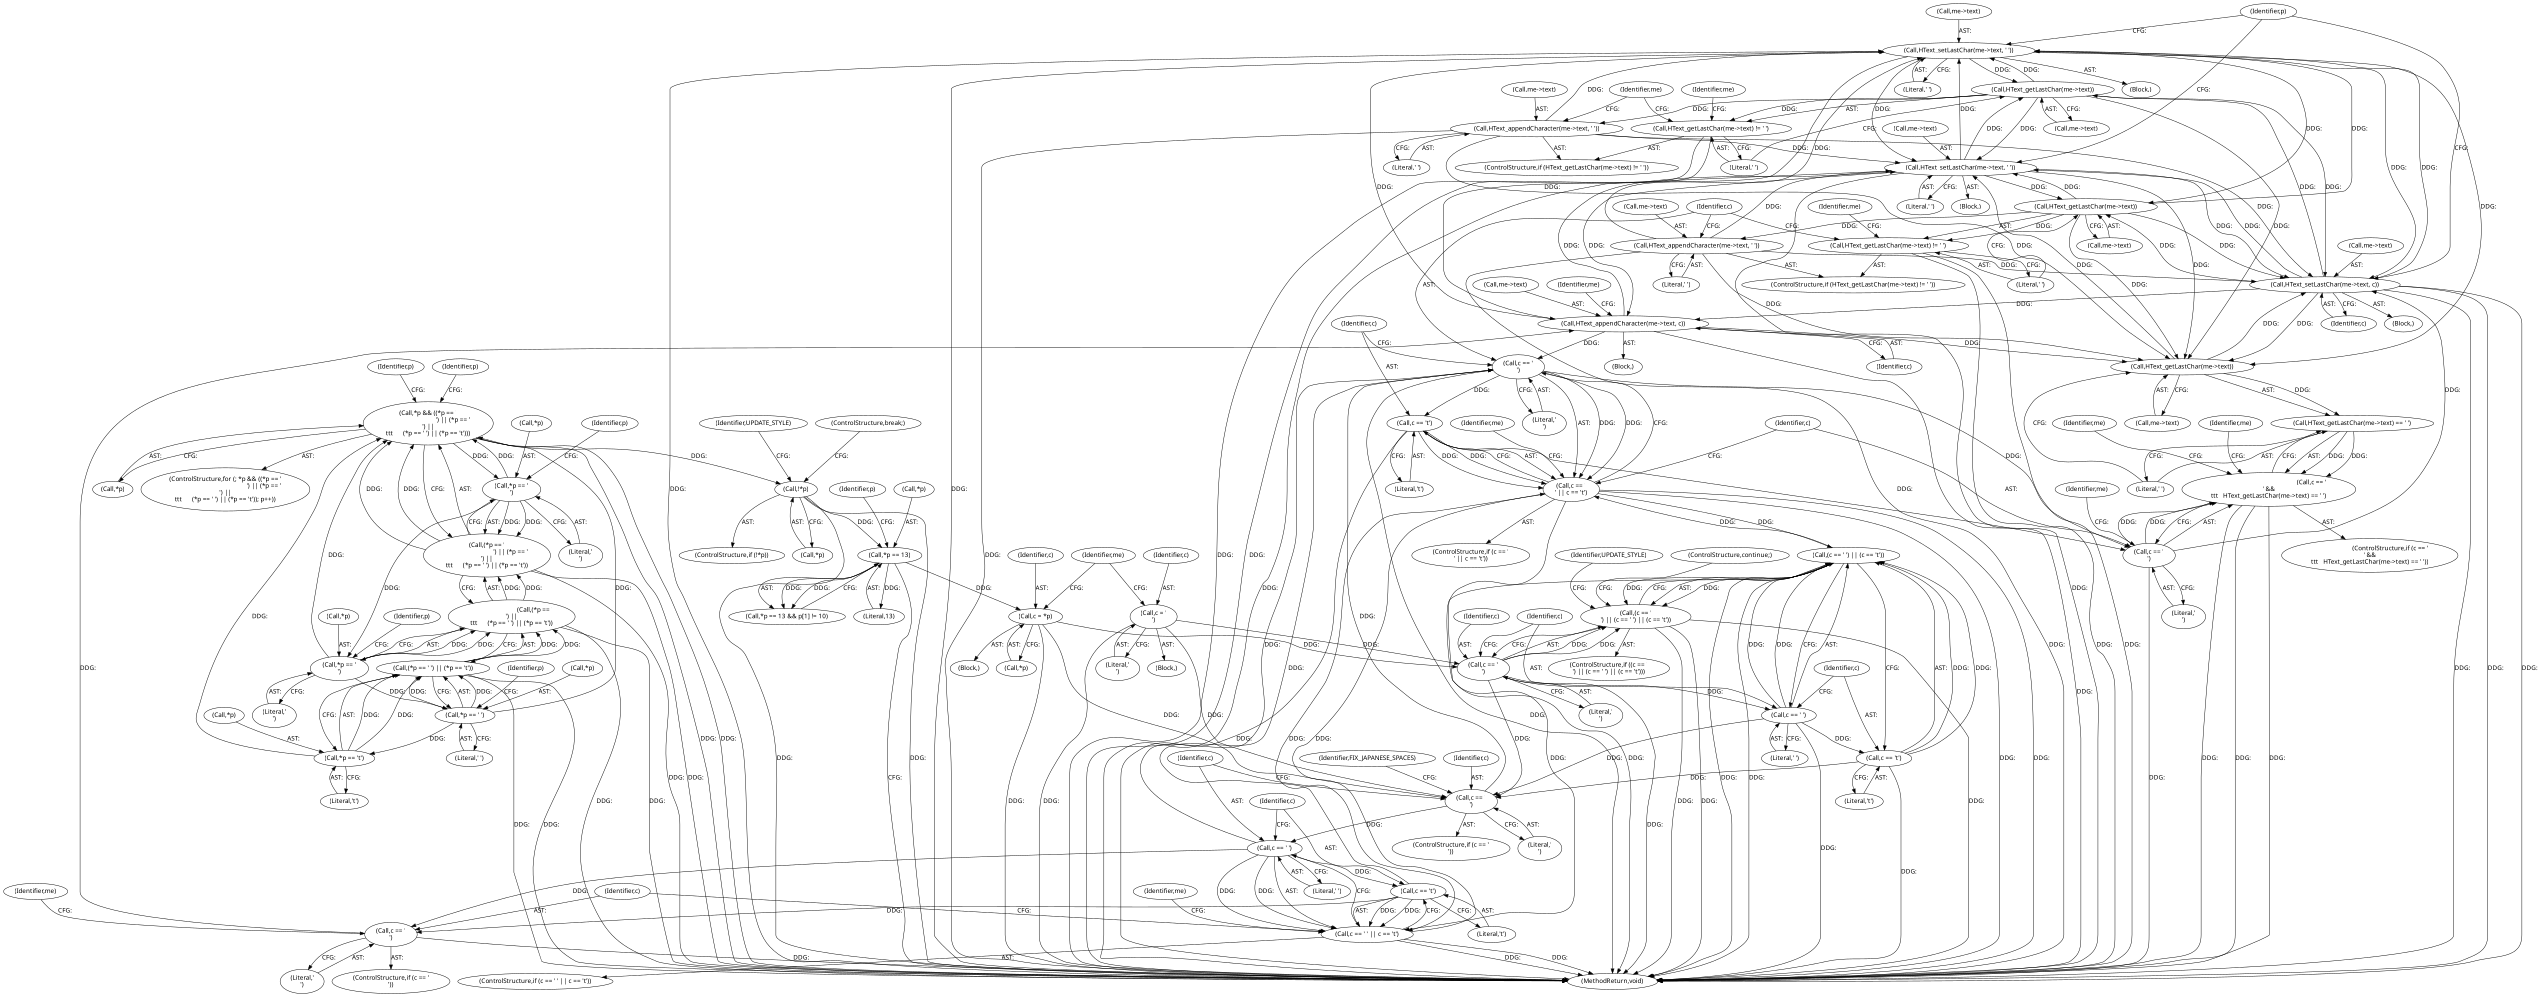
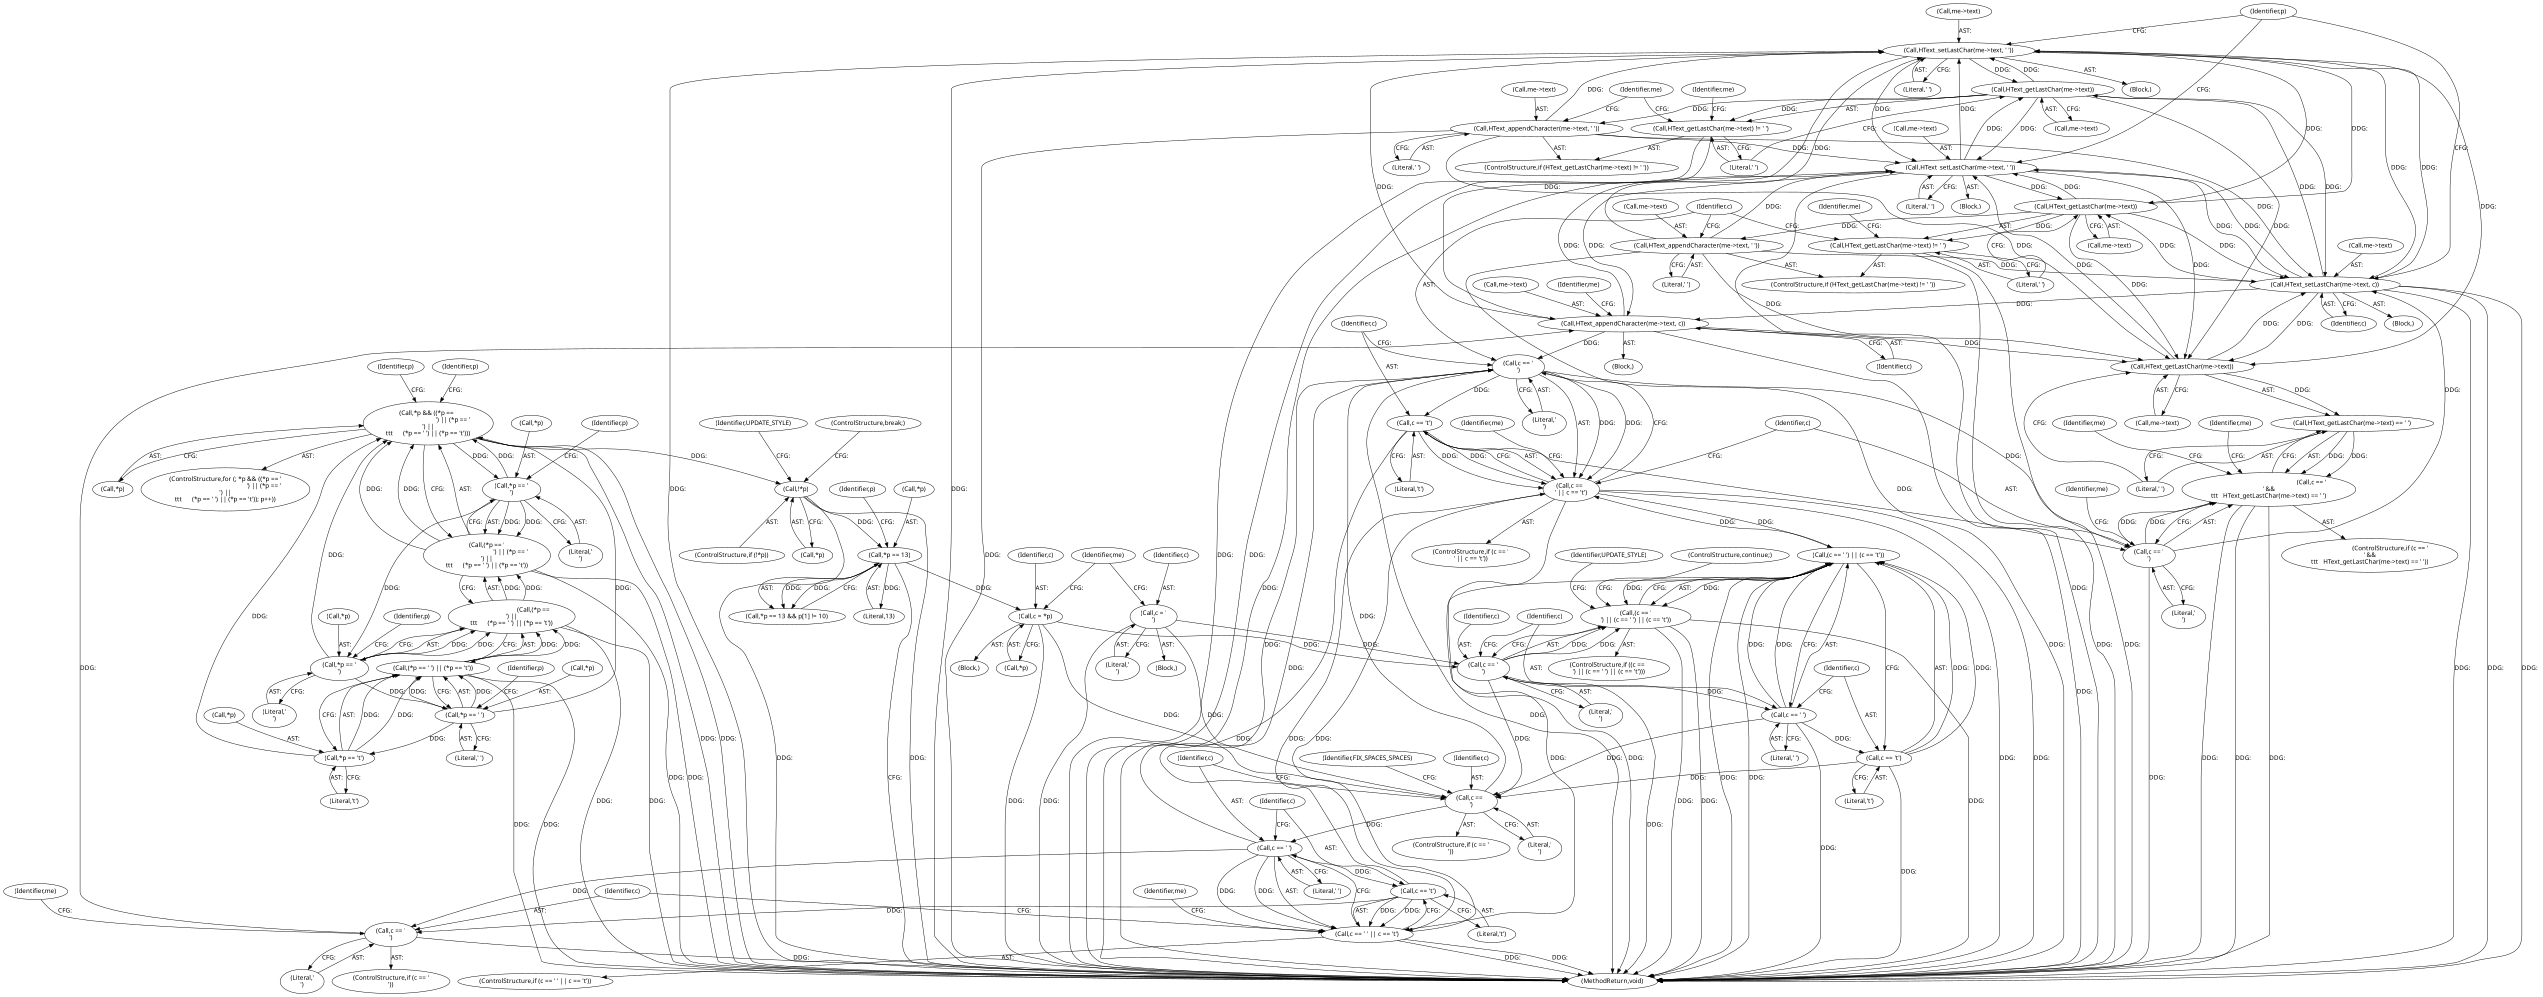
edge "(Call,!*p)" -> "(ControlStructure,if (!*p))": reversed
node "(Identifier,FIX_JAPANESE_SPACES)": label "(Identifier,FIX_JAPANESE_SPACES)" -> "(Identifier,FIX_SPACES_SPACES)"
